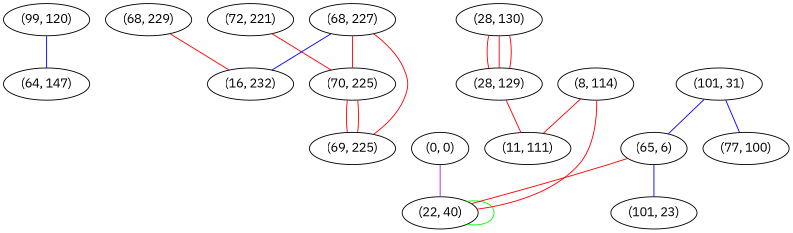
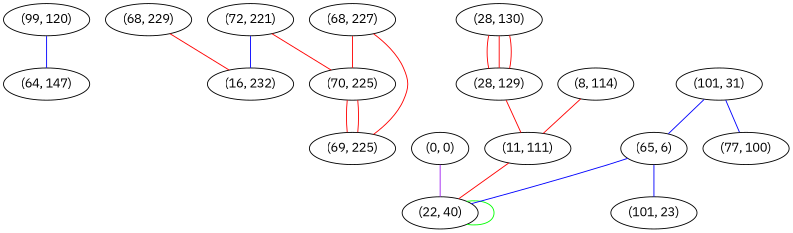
edge "(68, 227)" -- "(16, 232)": now "(72, 221)" -- "(16, 232)"
edge "(8, 114)" -- "(22, 40)": now "(11, 111)" -- "(22, 40)"
edge "(65, 6)" -- "(22, 40)": color red -> blue
